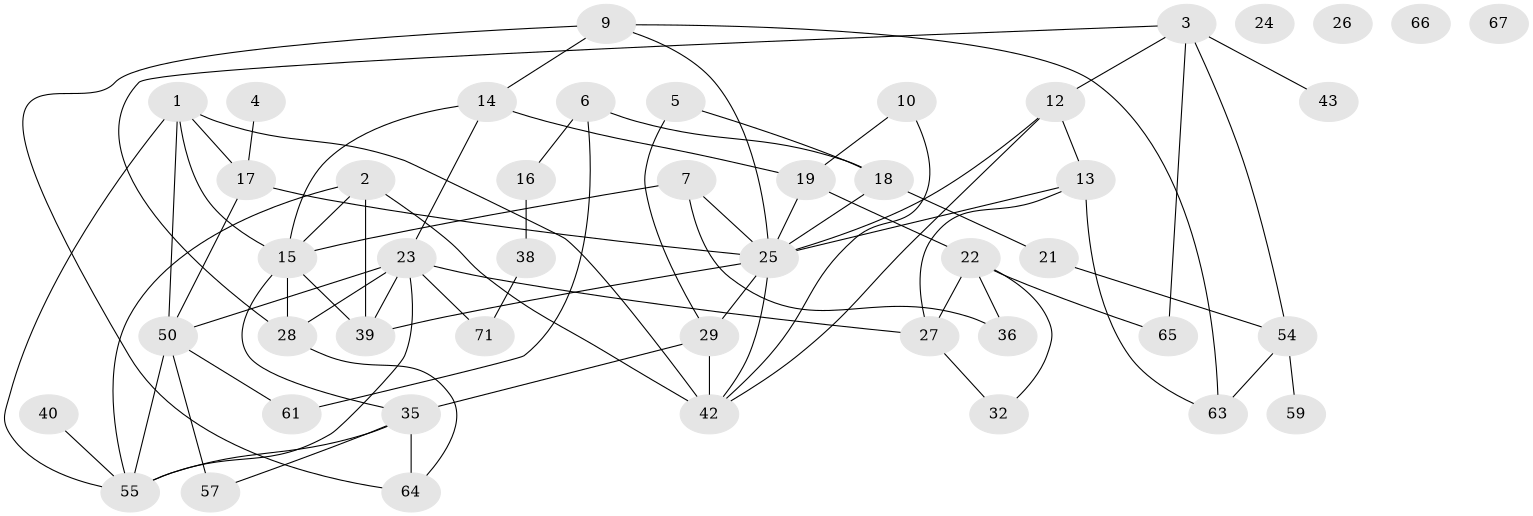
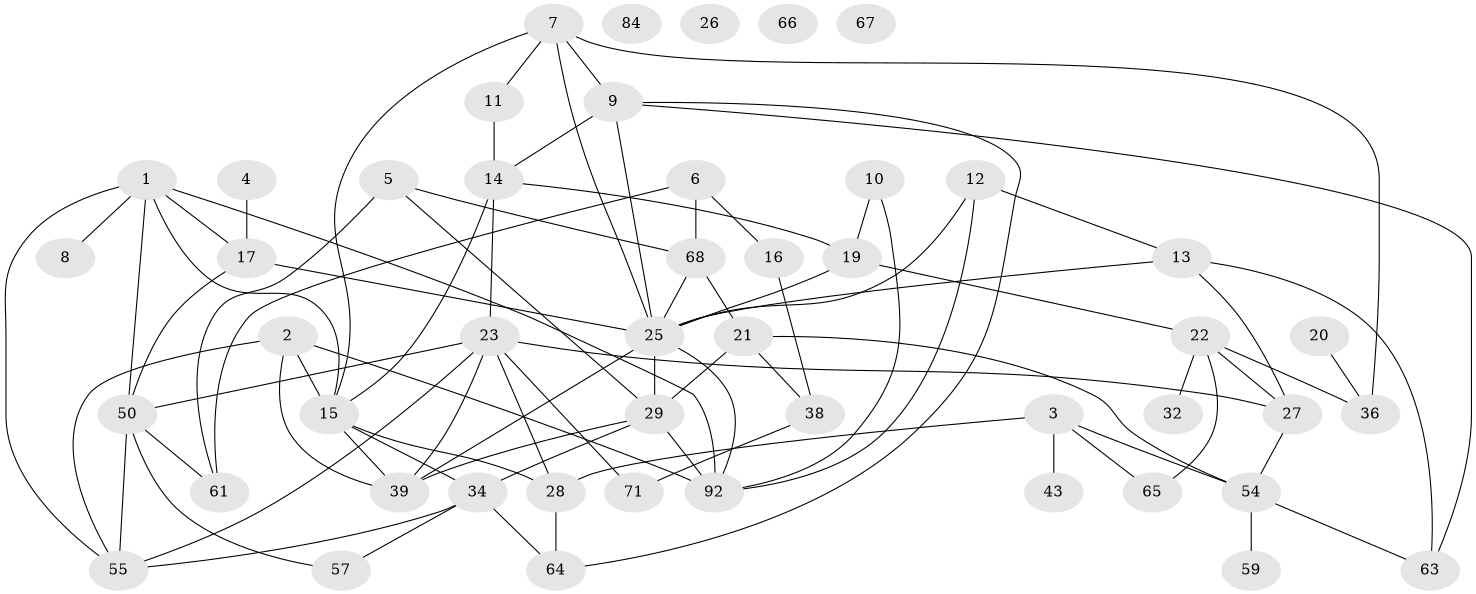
node "24": label "24" -> "84"
edge "7" -- "9": added
edge "3" -- "12": removed
node "11": added
node "18": label "18" -> "68"
node "8": added
edge "5" -- "61": added
node "20": added
edge "21" -- "29": added
edge "21" -- "38": added
edge "27" -- "32": now "27" -- "54"
node "40": removed
node "35": label "35" -> "34"
node "42": label "42" -> "92"
edge "29" -- "39": added
